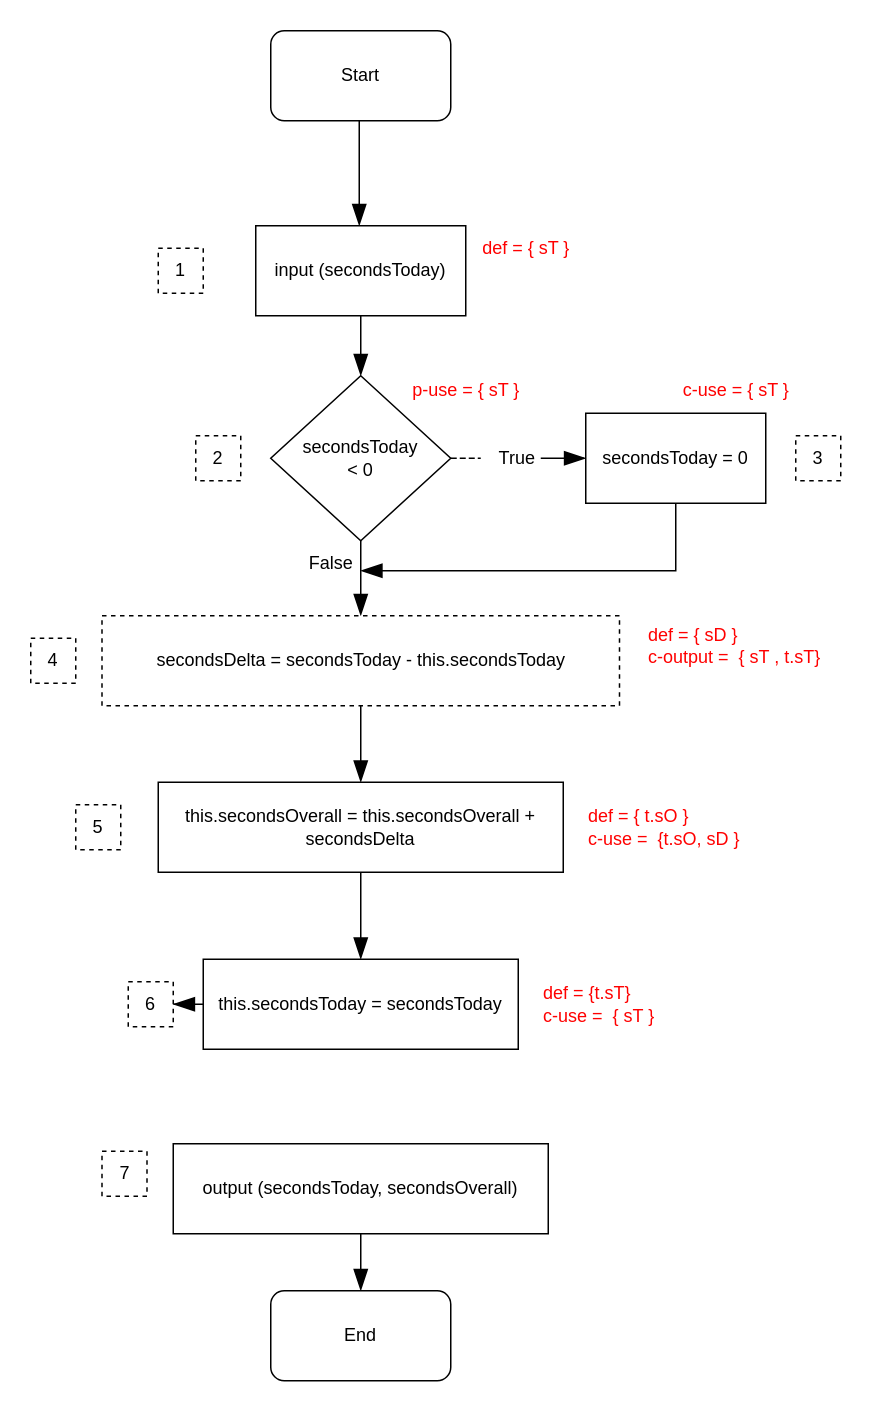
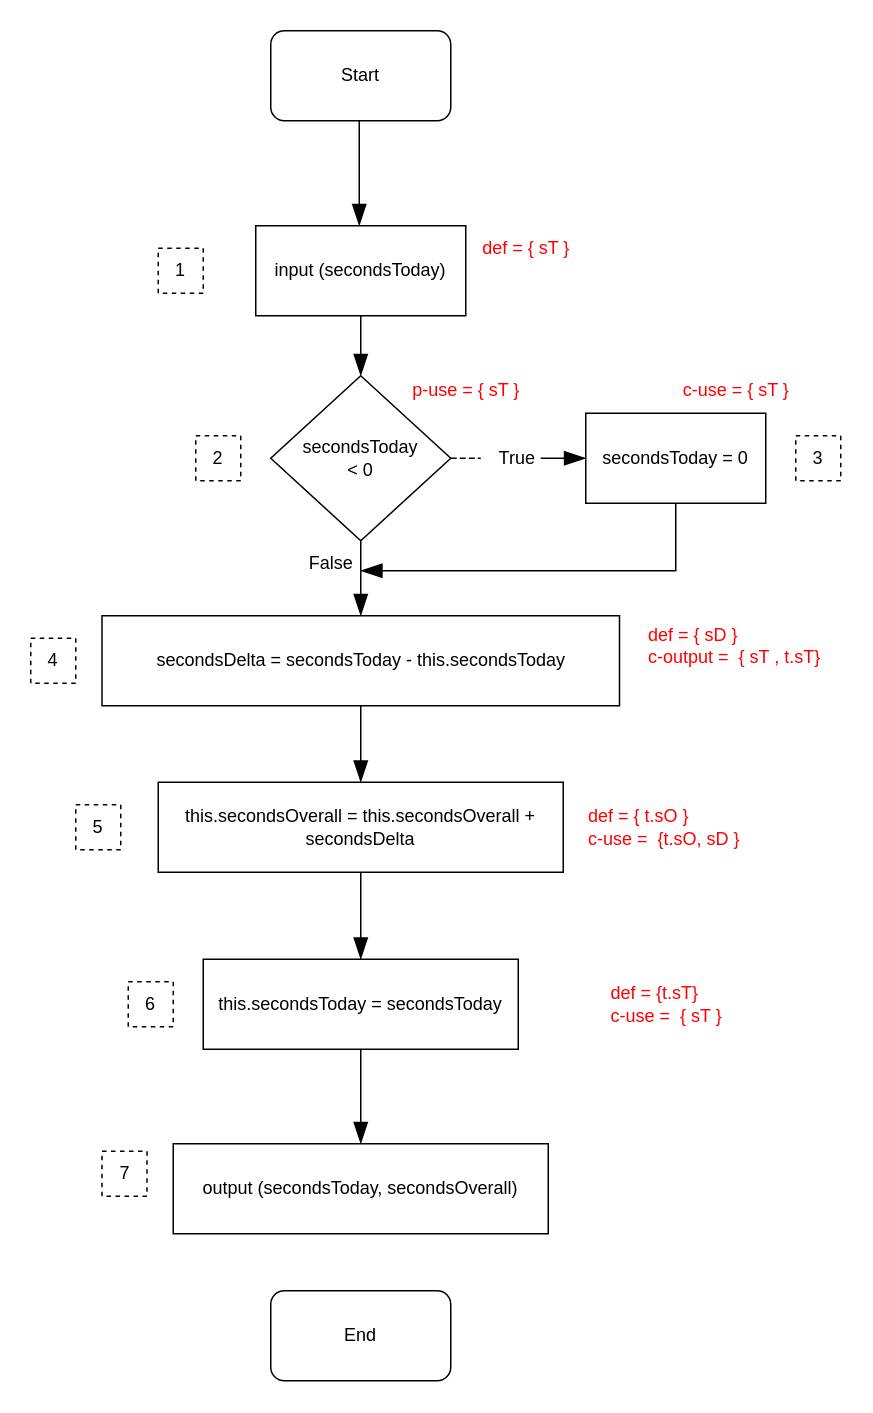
node "secondsDelta = secondsToday - this.secondsToday": style dashed -> solid
edge "this.secondsToday = secondsToday" -> "6": now "this.secondsToday = secondsToday" -> "output (secondsToday, secondsOverall)"
node "def = {t.sT} c-use = { sT }": moved (616, 1004) -> (683, 1004)
edge "output (secondsToday, secondsOverall)" -> "End": removed
